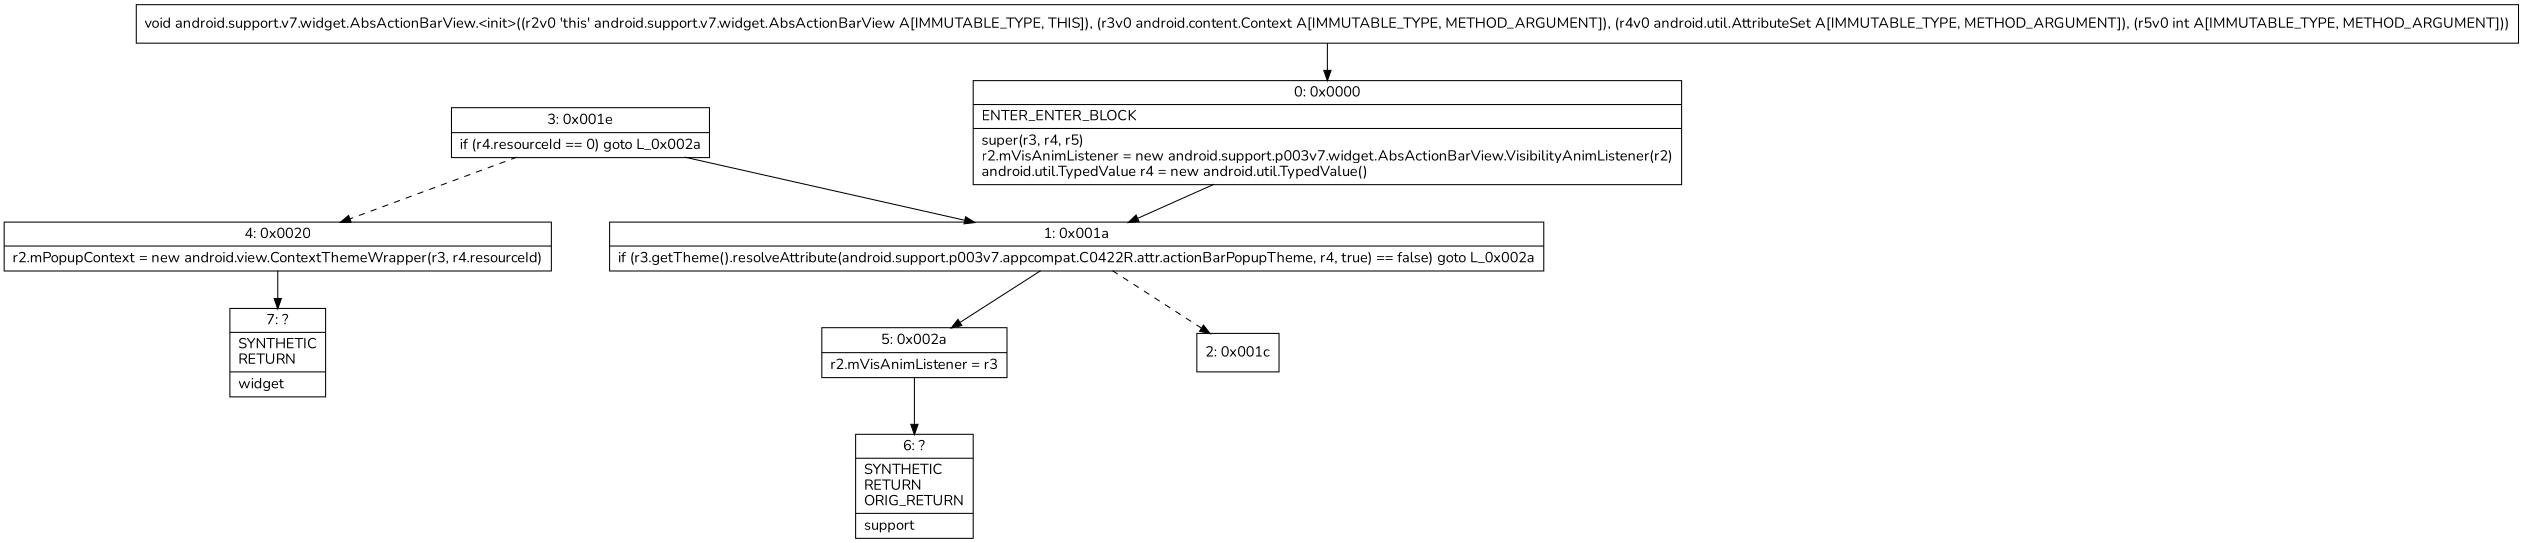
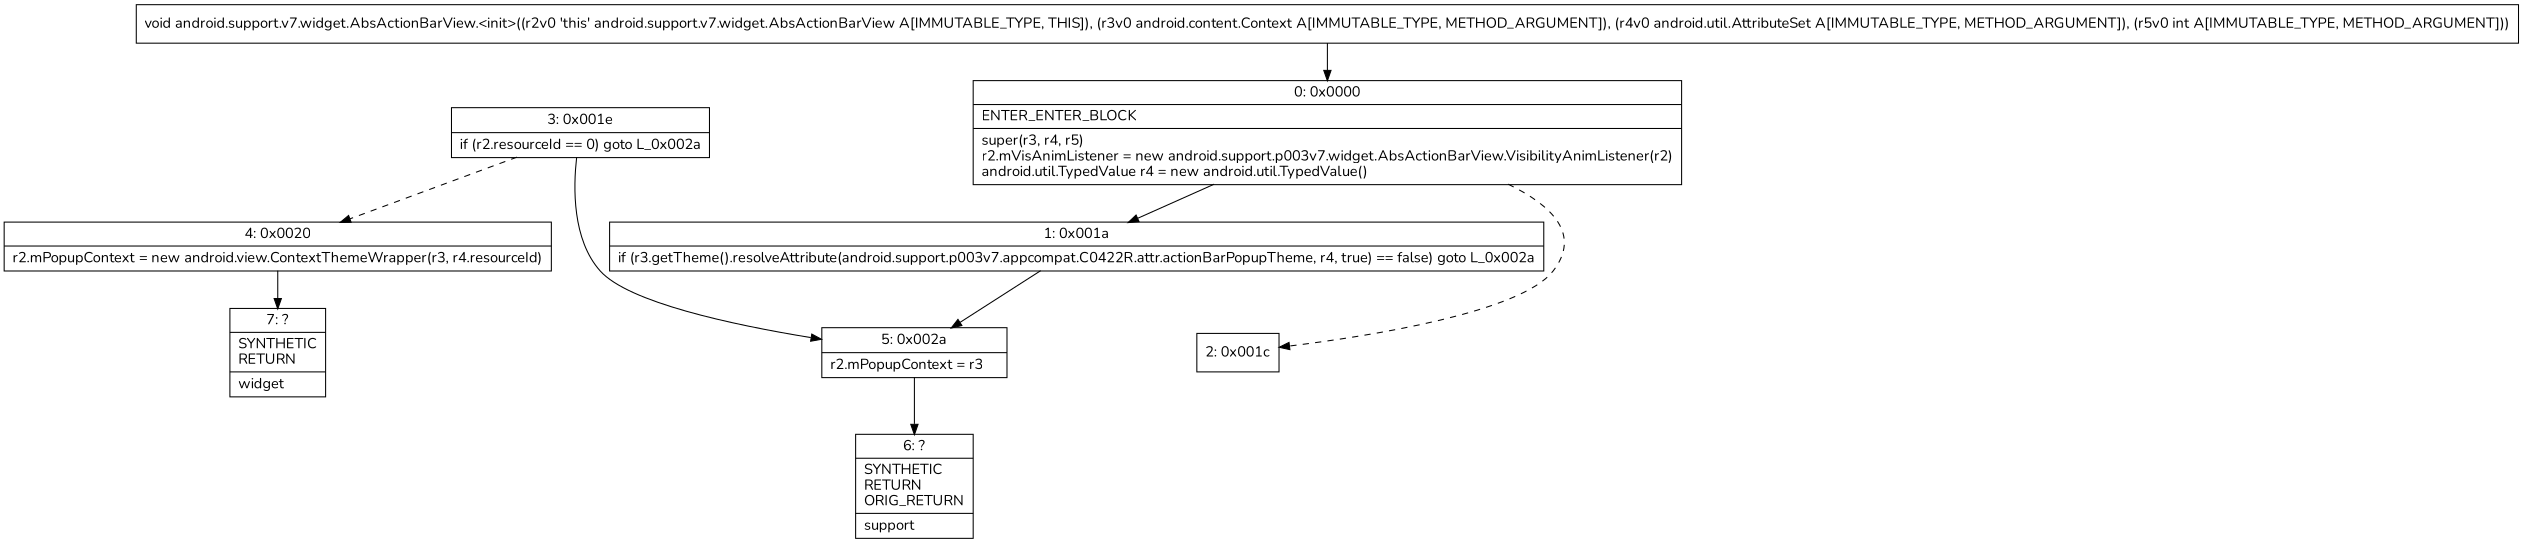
node "3: 0x001e": text "if (r4.resourceId == 0) goto L_0x002a" -> "if (r2.resourceId == 0) goto L_0x002a"
edge "3: 0x001e" -> "1: 0x001a": now "3: 0x001e" -> "5: 0x002a"
edge "1: 0x001a" -> "2: 0x001c": now "0: 0x0000" -> "2: 0x001c"
node "5: 0x002a": text "r2.mVisAnimListener = r3" -> "r2.mPopupContext = r3"
